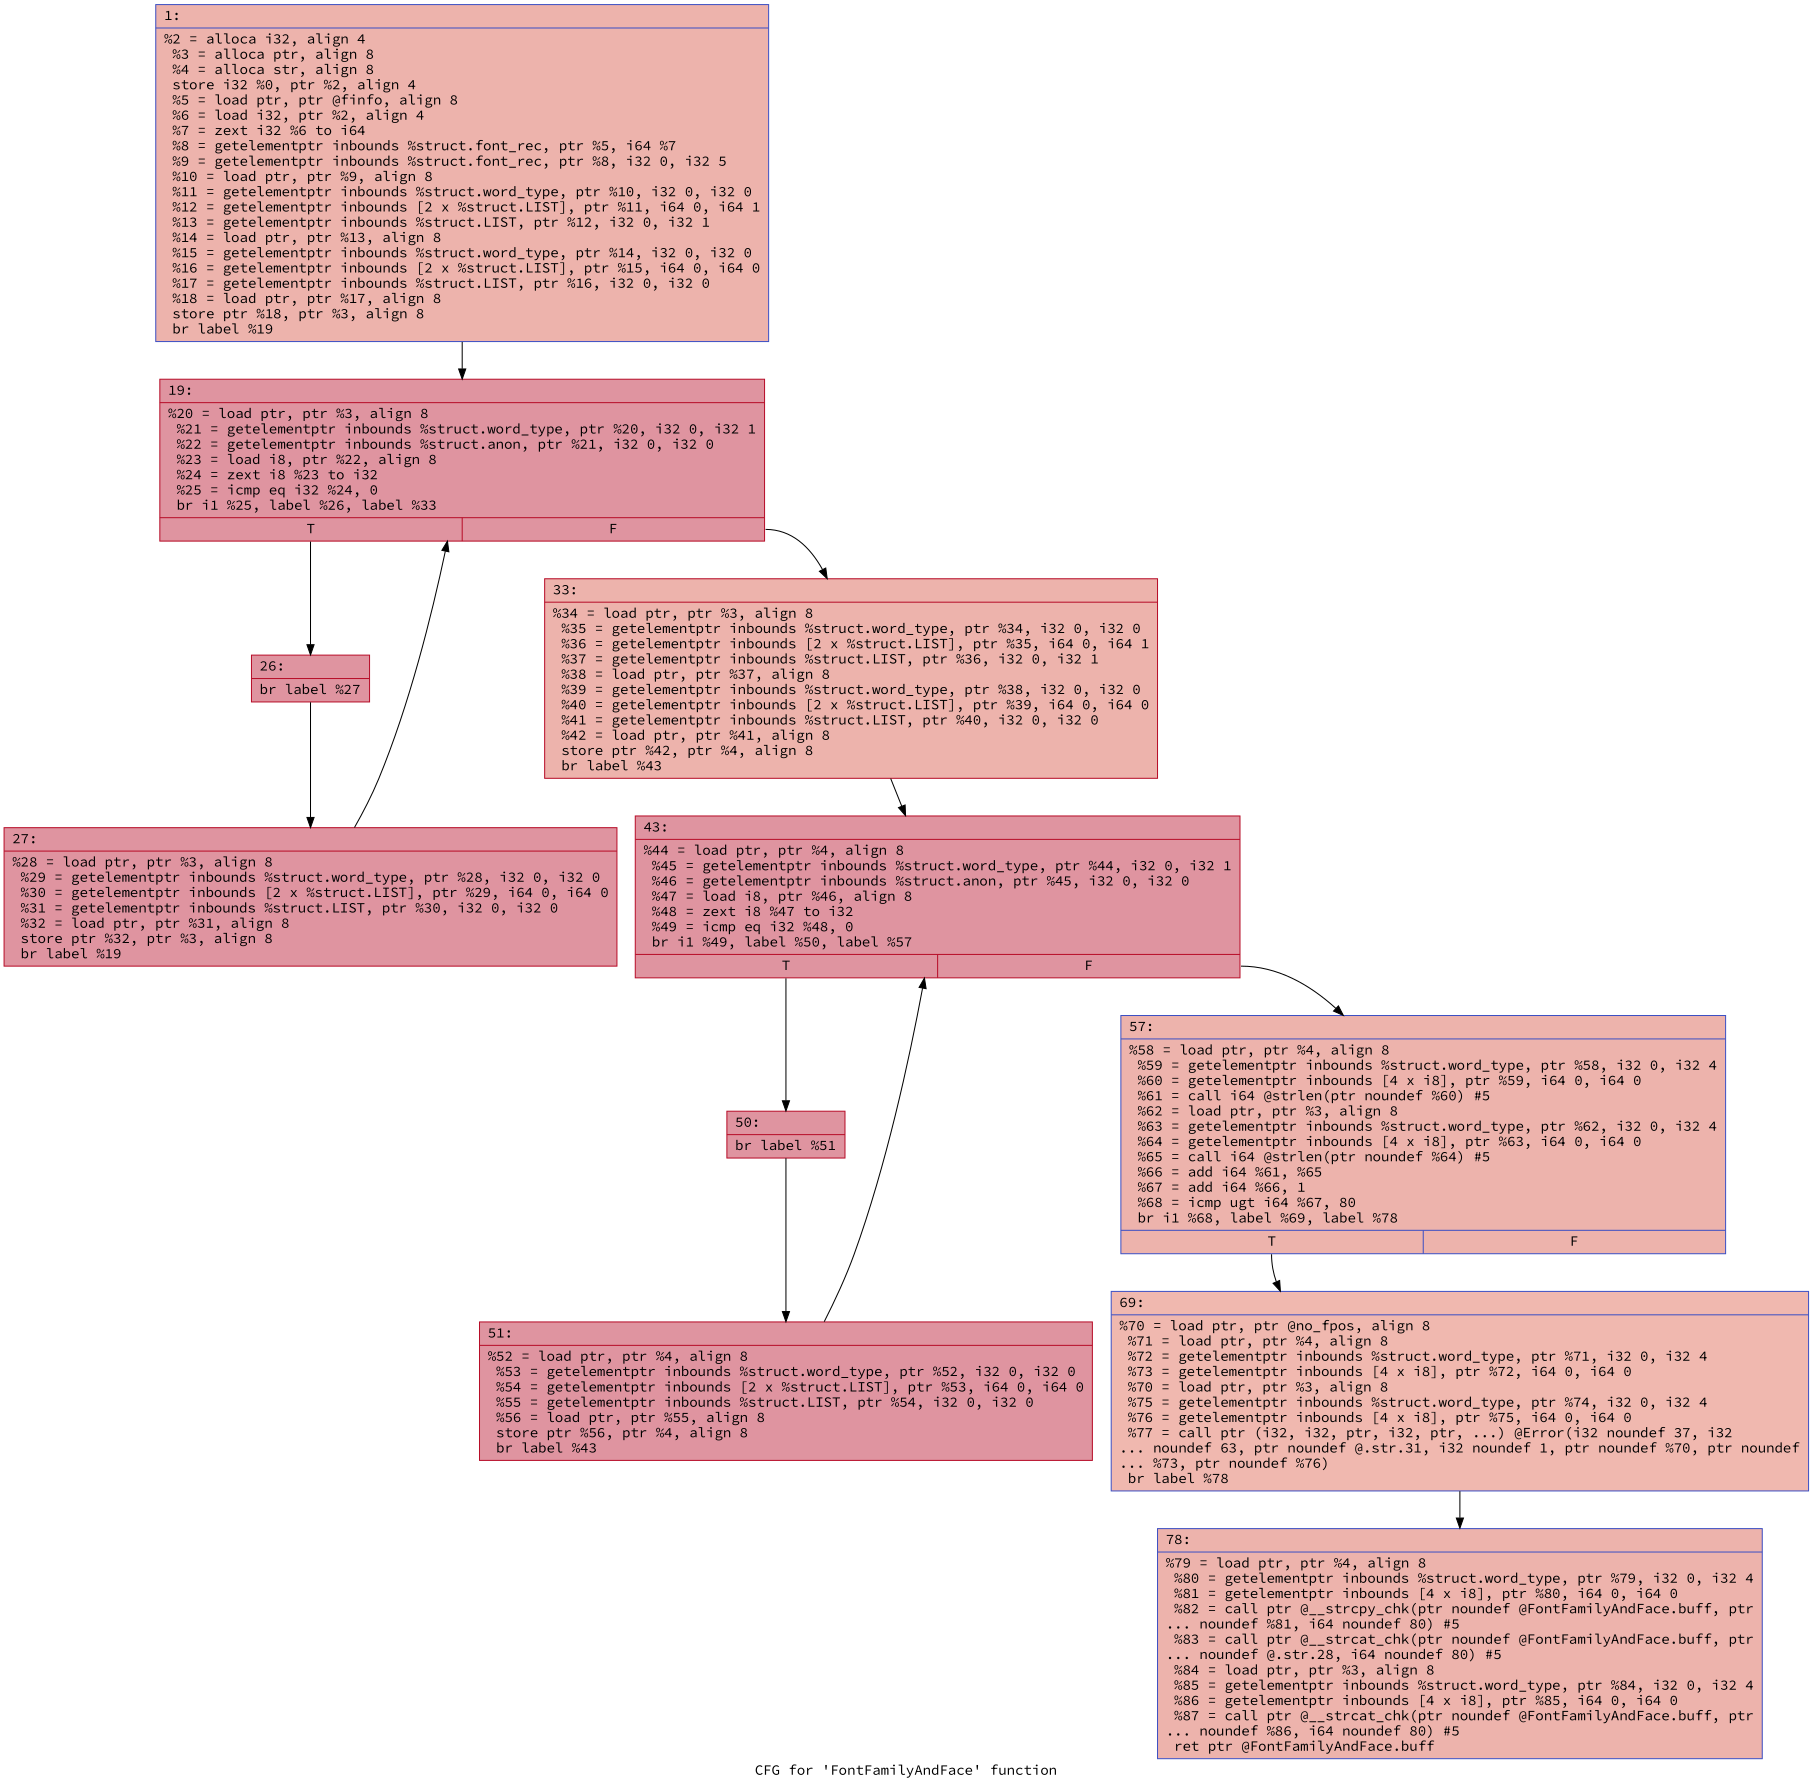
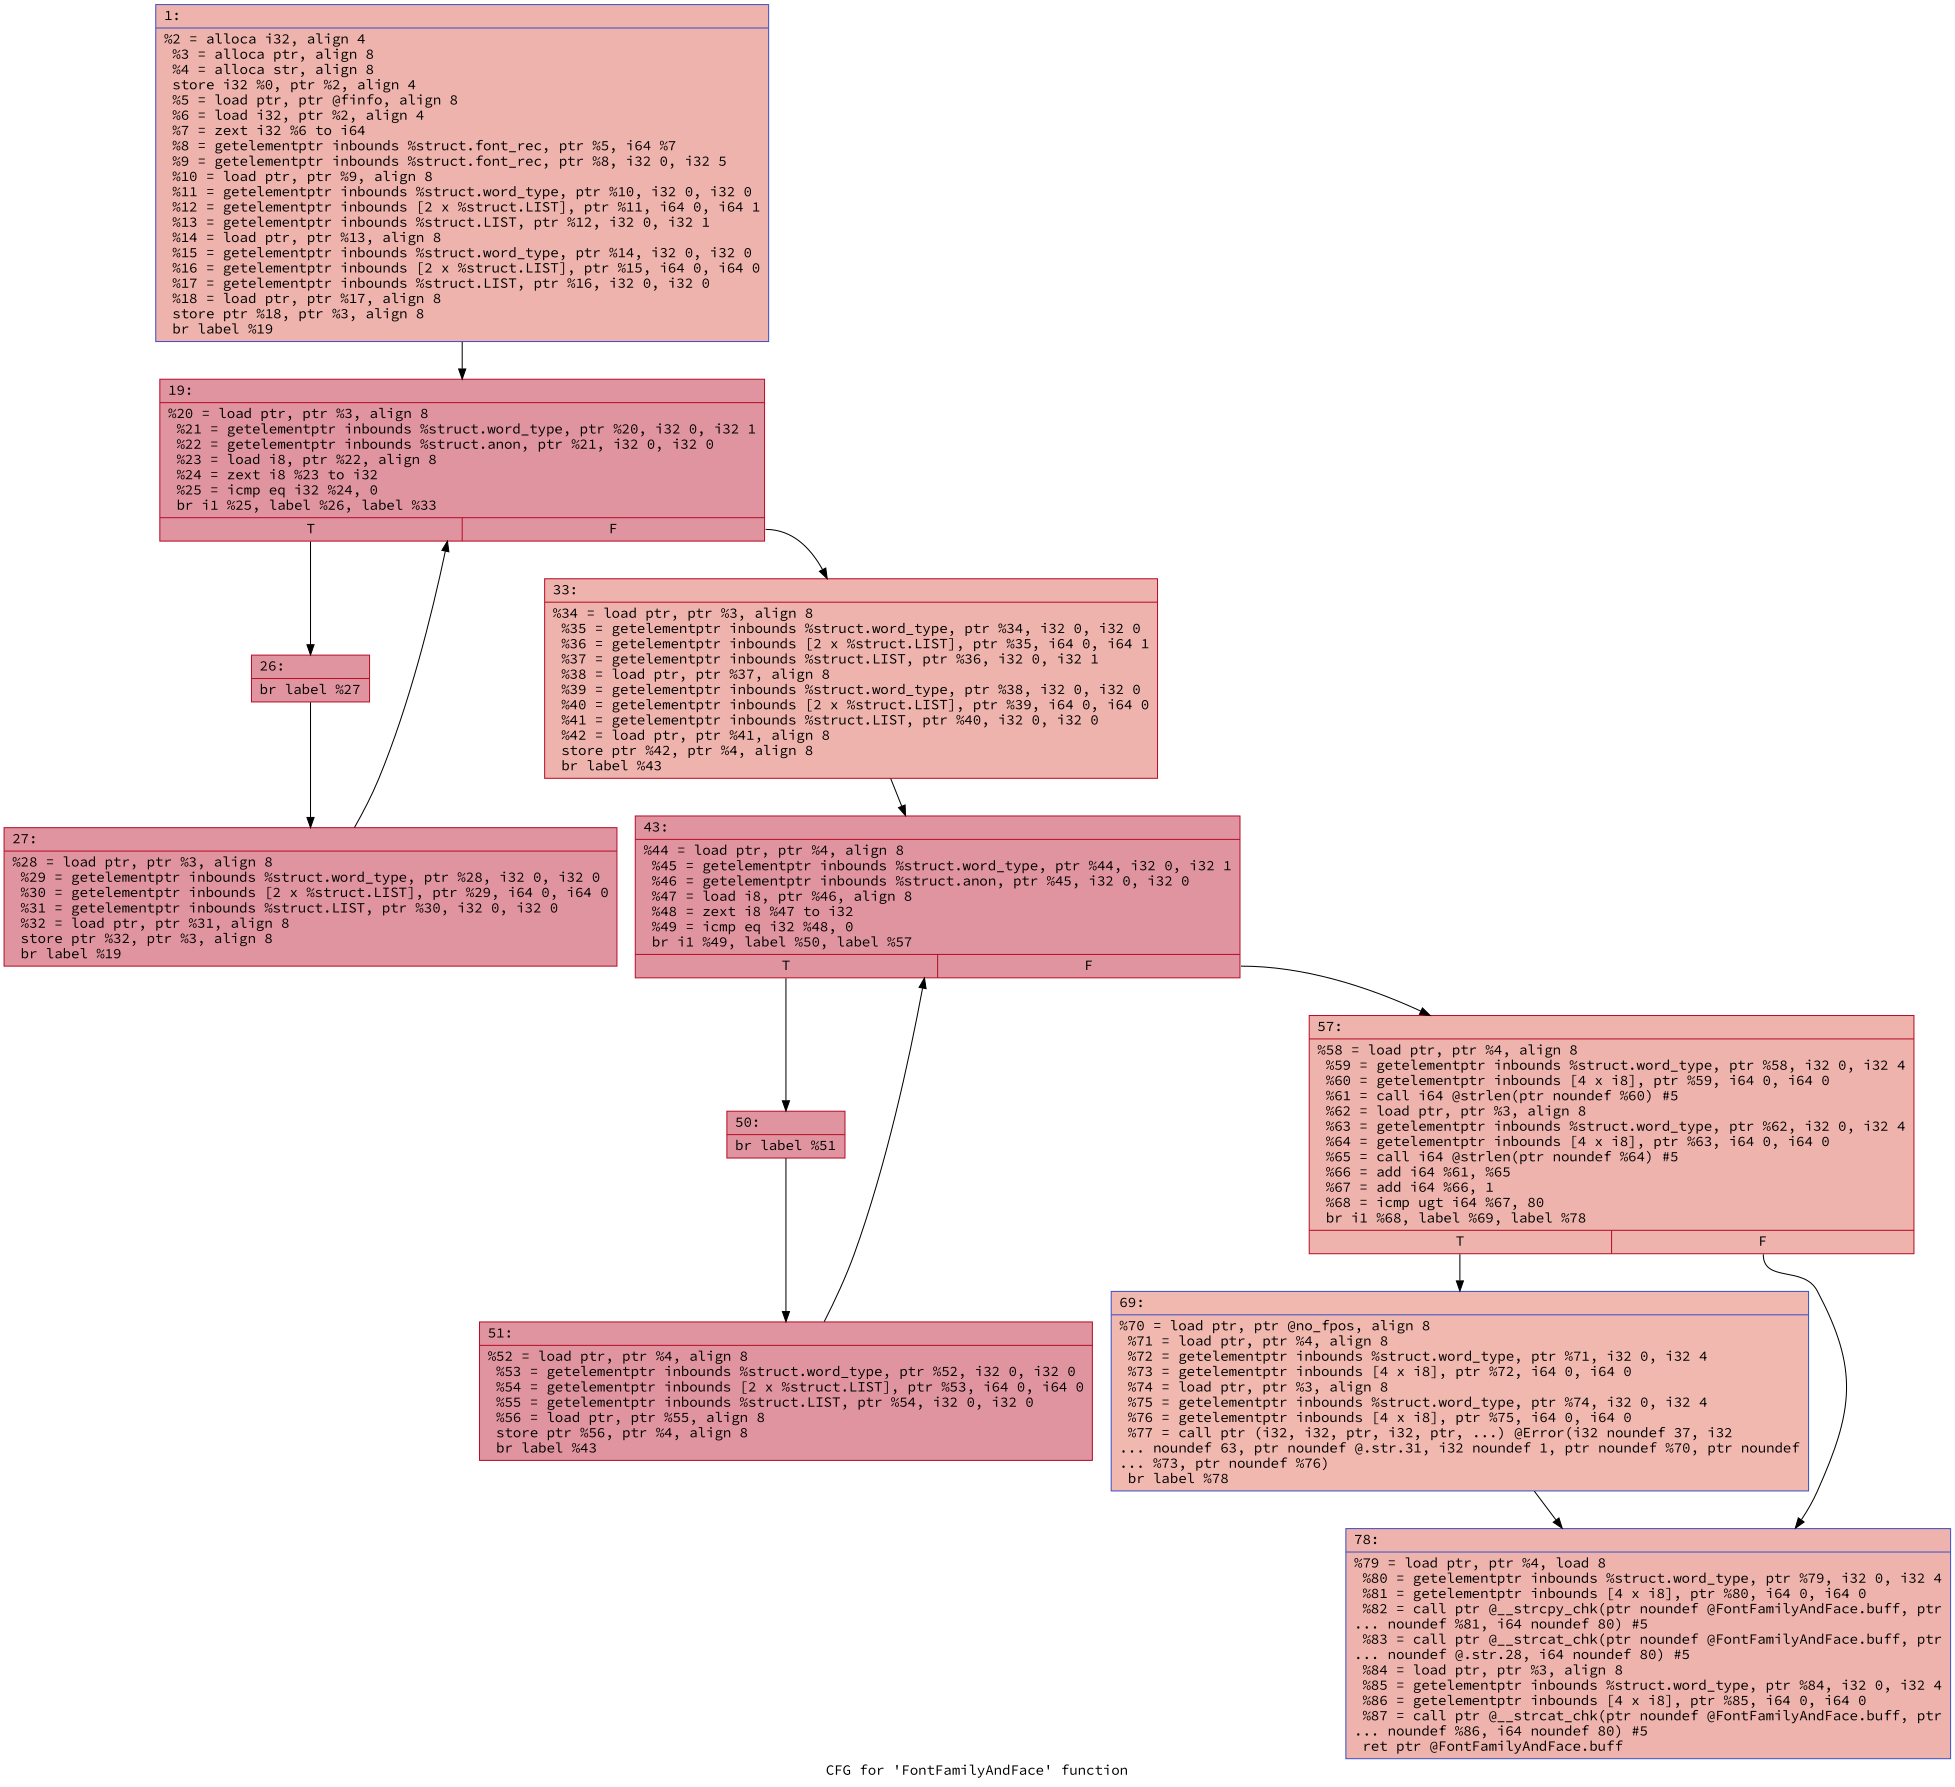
node "57:": color #3d50c3ff -> #b70d28ff
edge "57:" -> "78:": added
node "69:": text "%70 = load ptr, ptr %3, align 8" -> "%74 = load ptr, ptr %3, align 8"
node "78:": text "%79 = load ptr, ptr %4, align 8" -> "%79 = load ptr, ptr %4, load 8"
